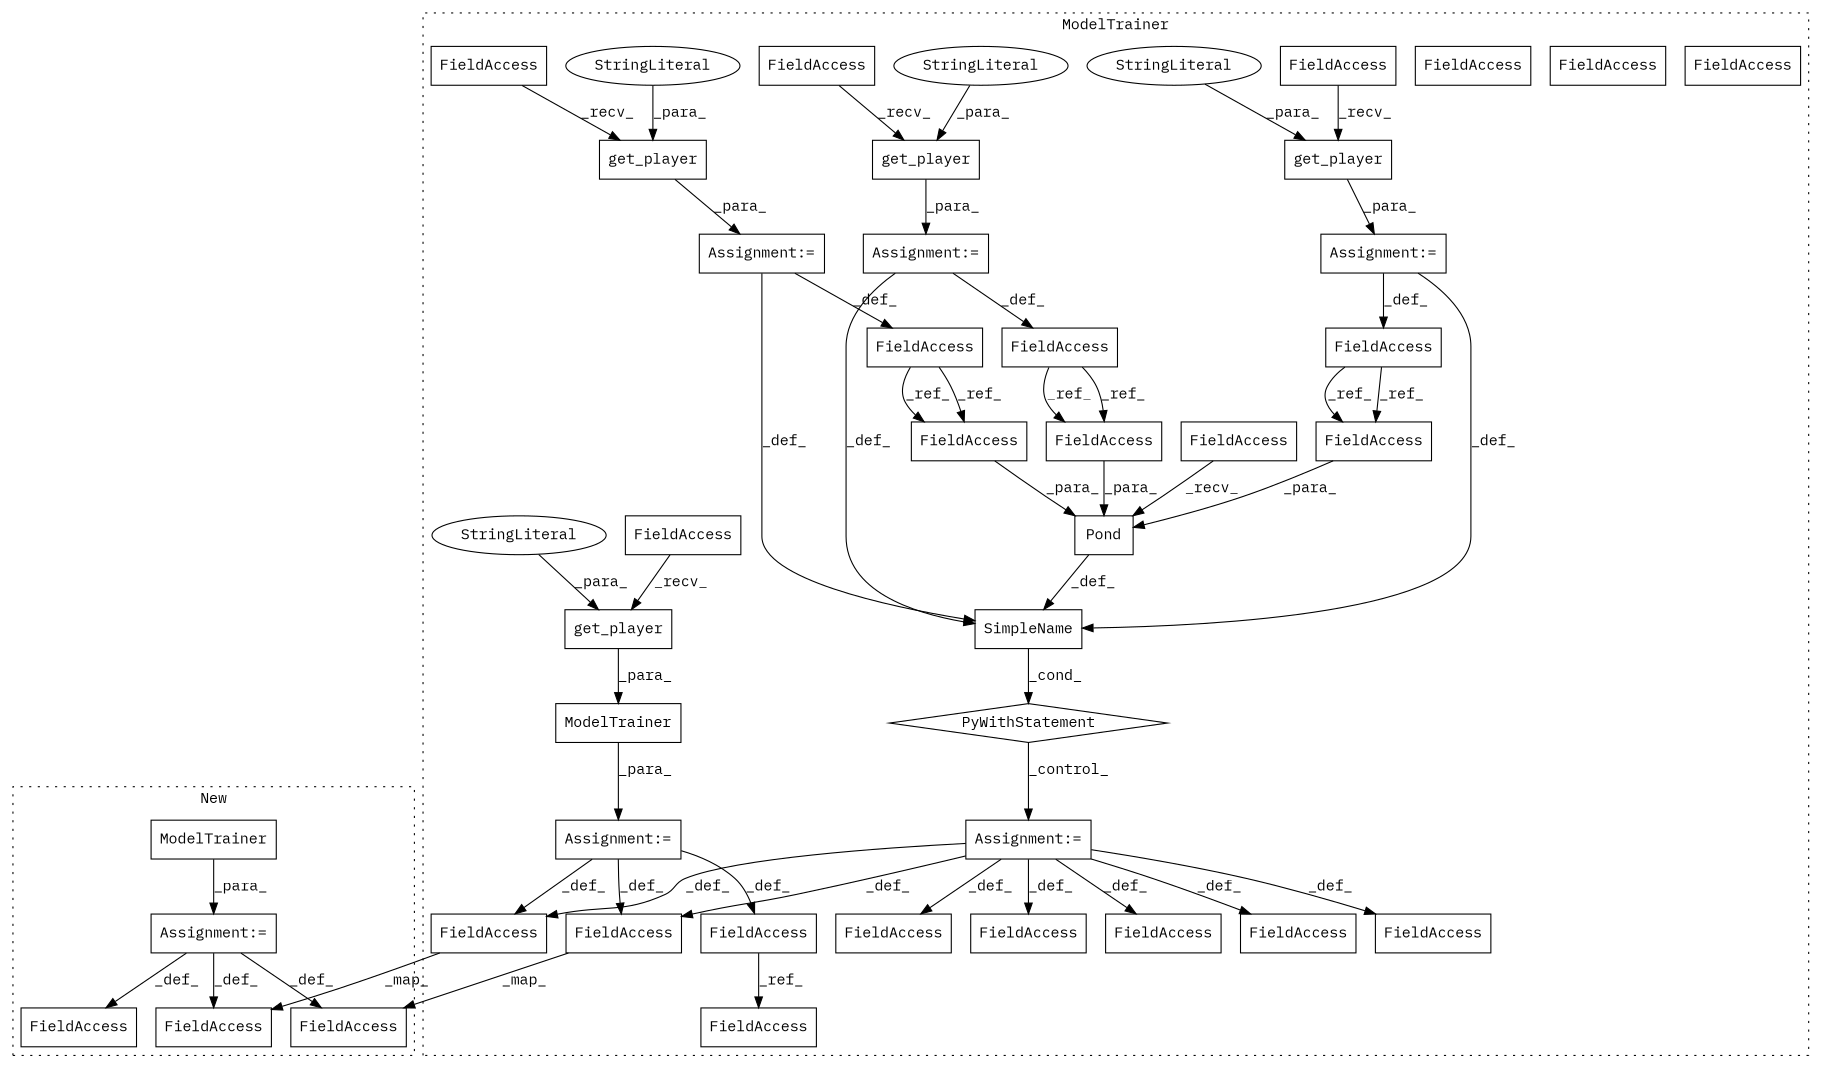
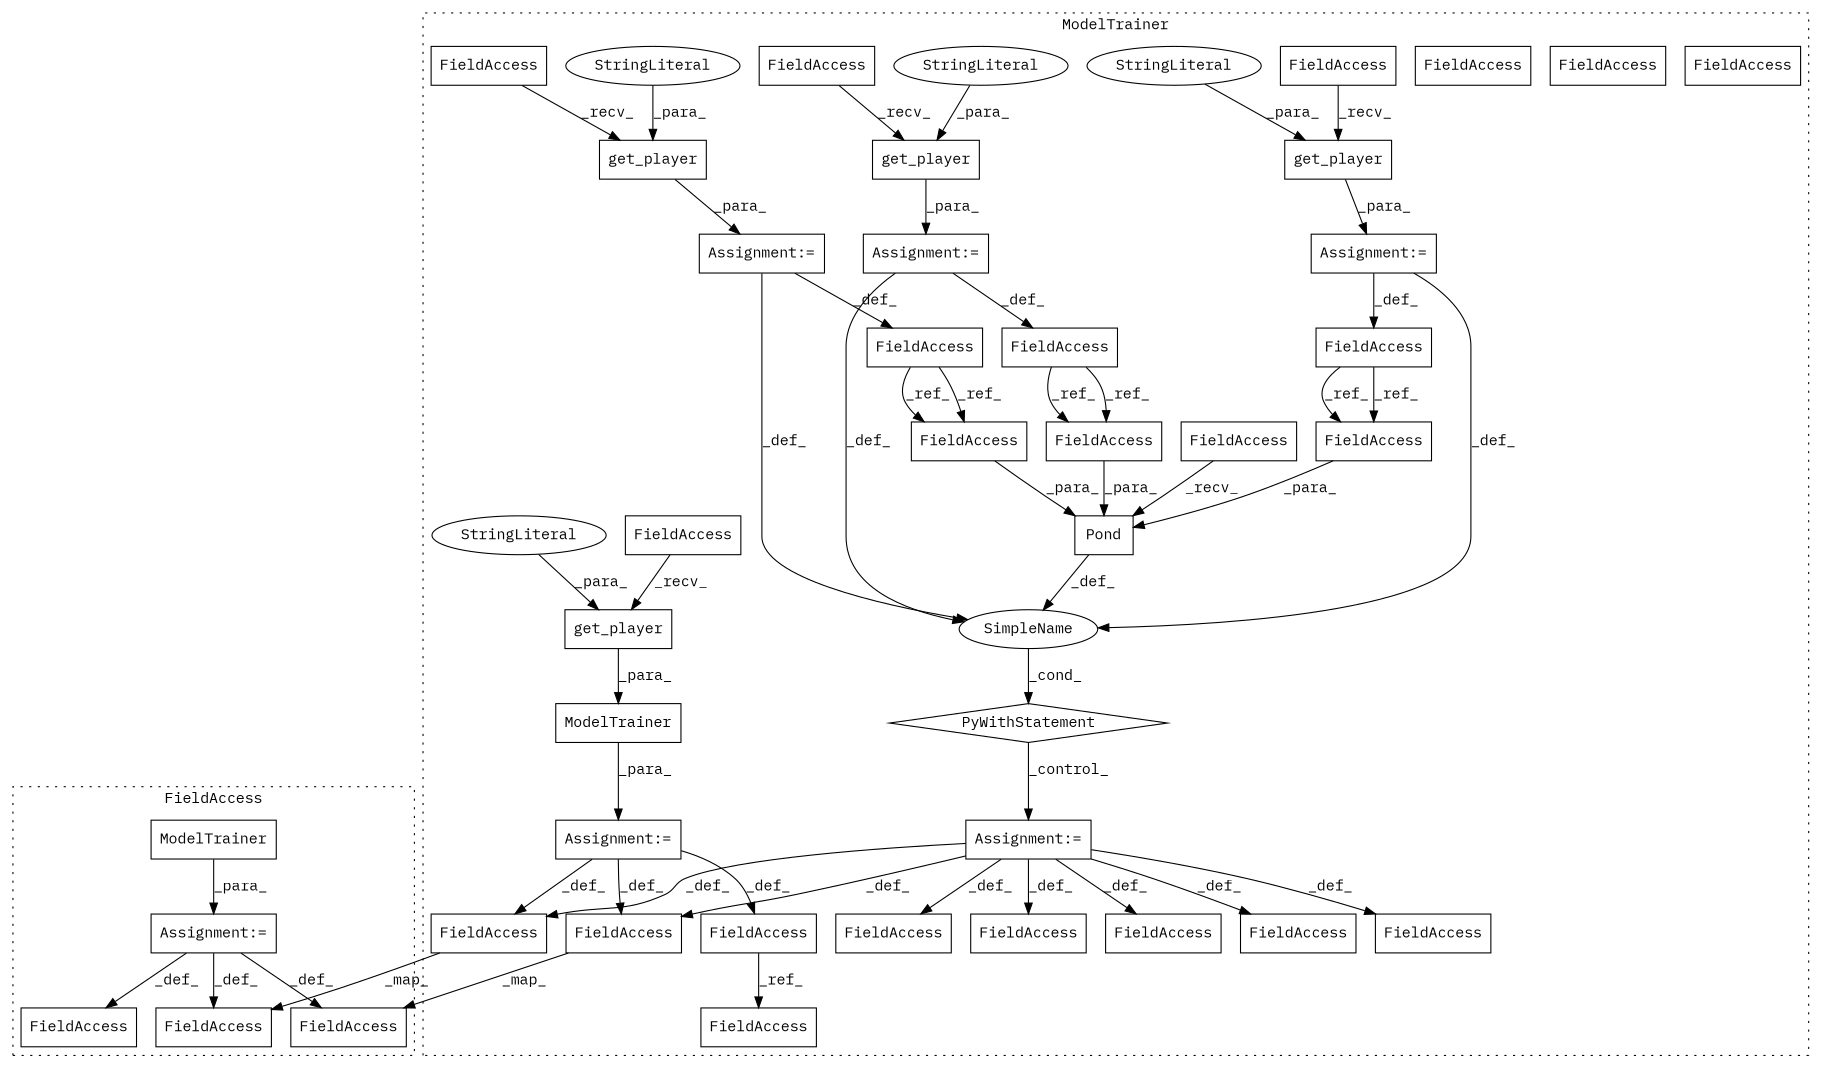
node "SimpleName": shape box -> ellipse
cluster "New": label "New" -> "FieldAccess"
